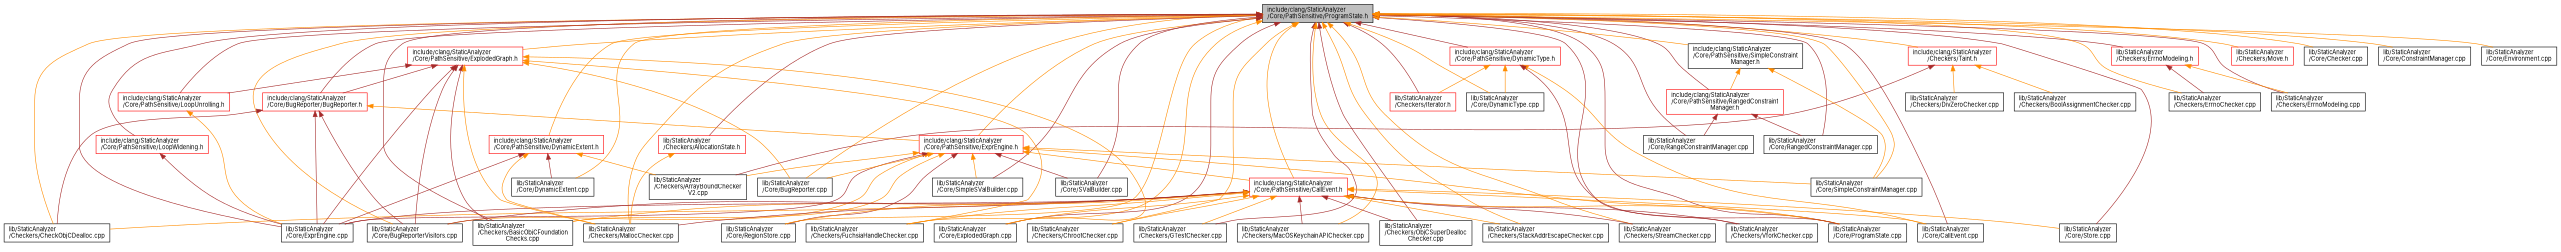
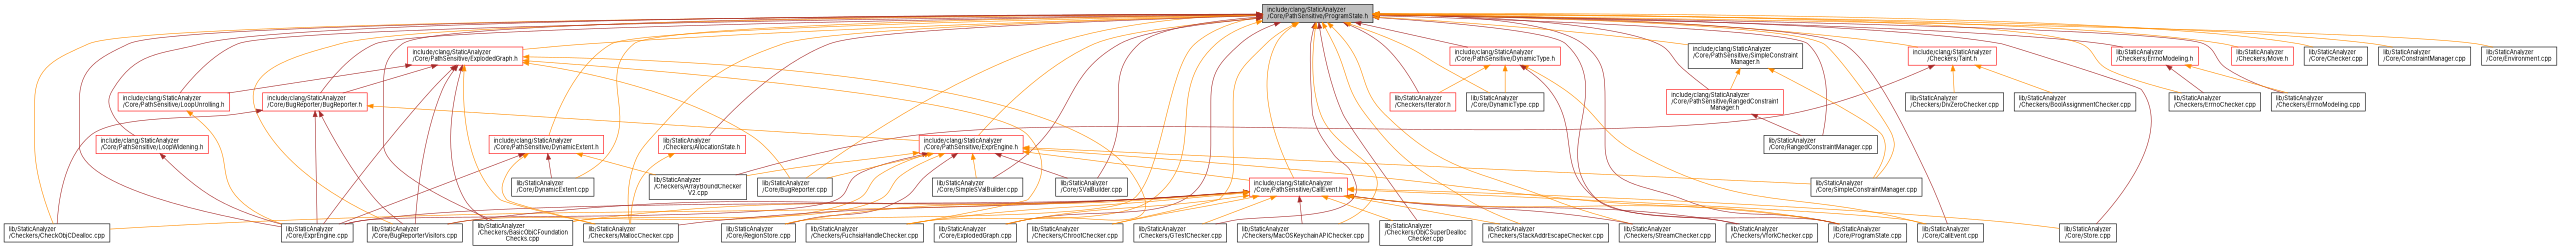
node "lib/StaticAnalyzer /Core/RangeConstraintManager.cpp": removed
edge "lib/StaticAnalyzer /Checkers/ObjCSuperDealloc Checker.cpp" -> "include/clang/StaticAnalyzer /Core/PathSensitive/CallEvent.h": color brown -> darkorange
